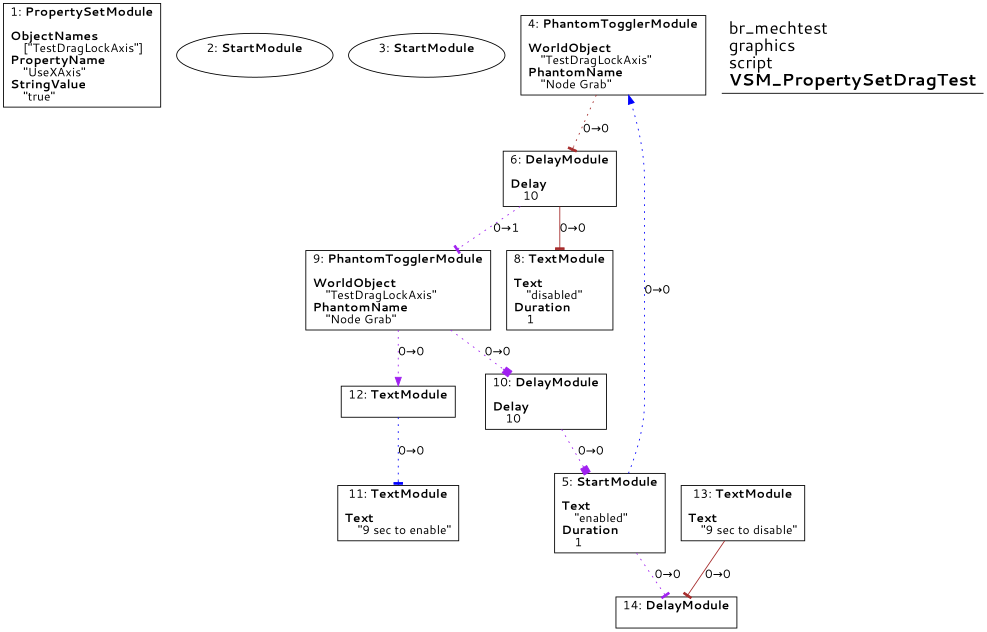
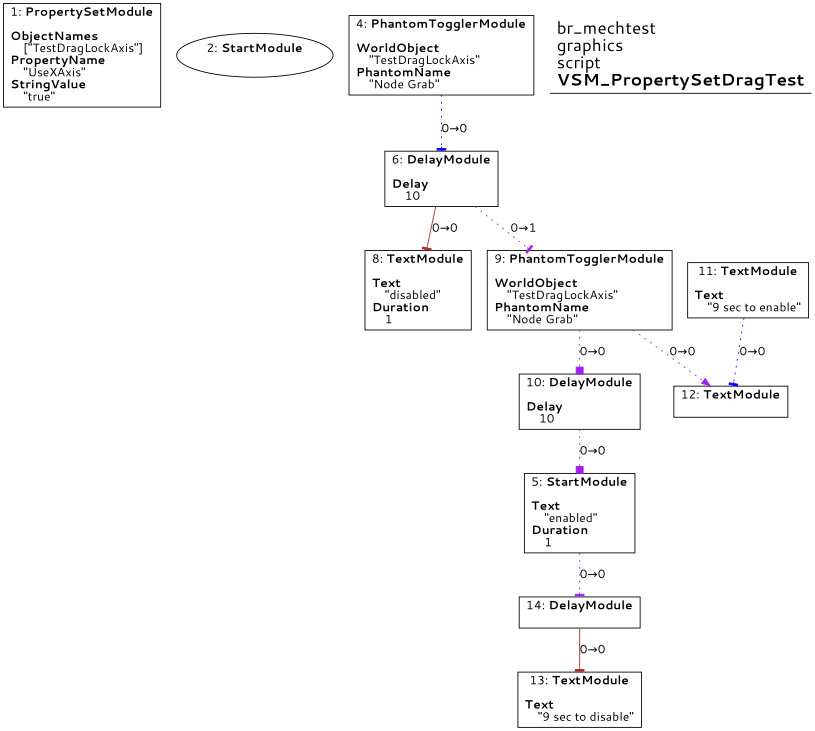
node "3:": removed
edge "4:" -> "6:": color brown -> blue
edge "5:" -> "4:": removed, label "0→0"
edge "12:" -> "11:": reversed
edge "13:" -> "14:": reversed
